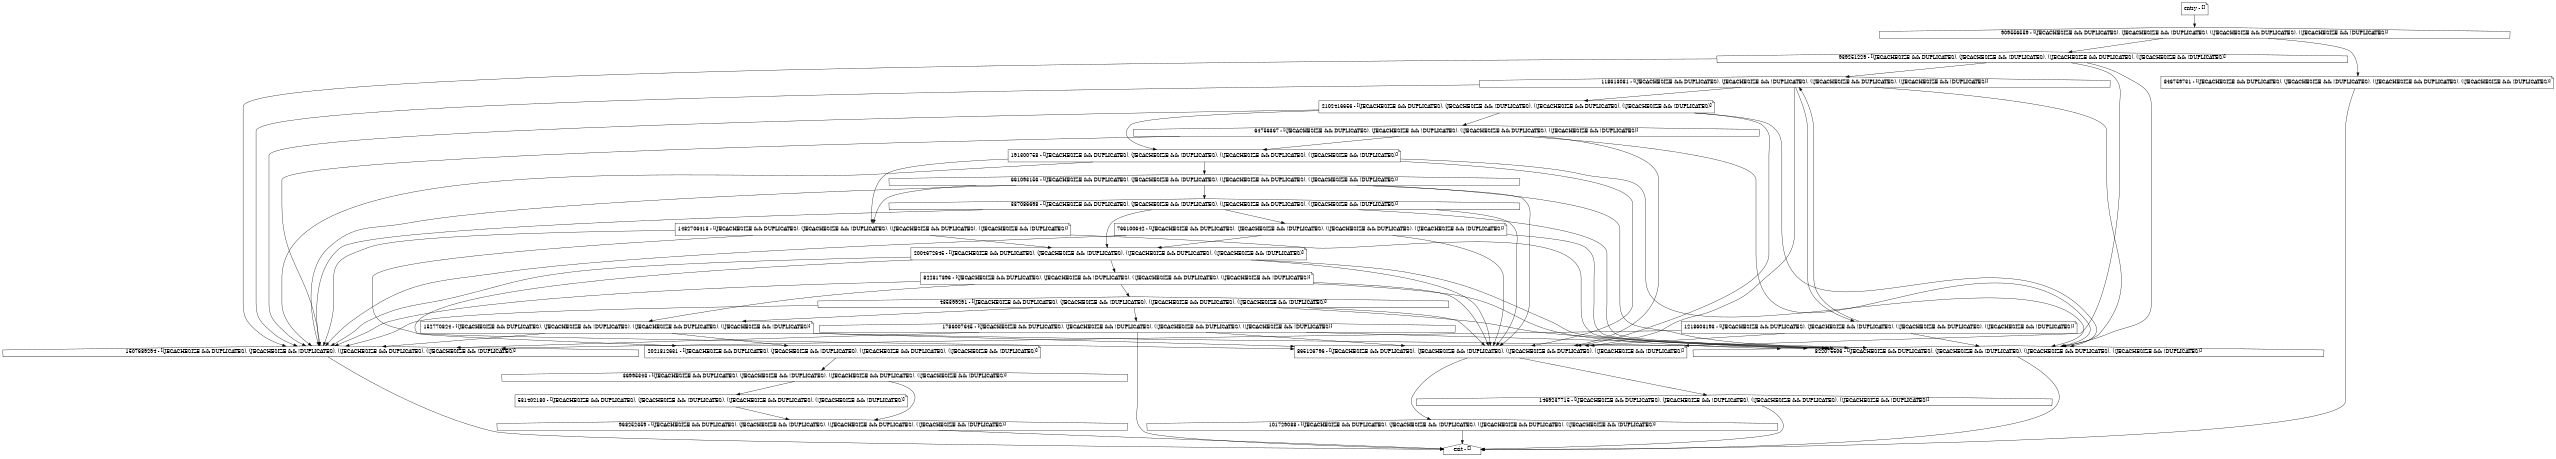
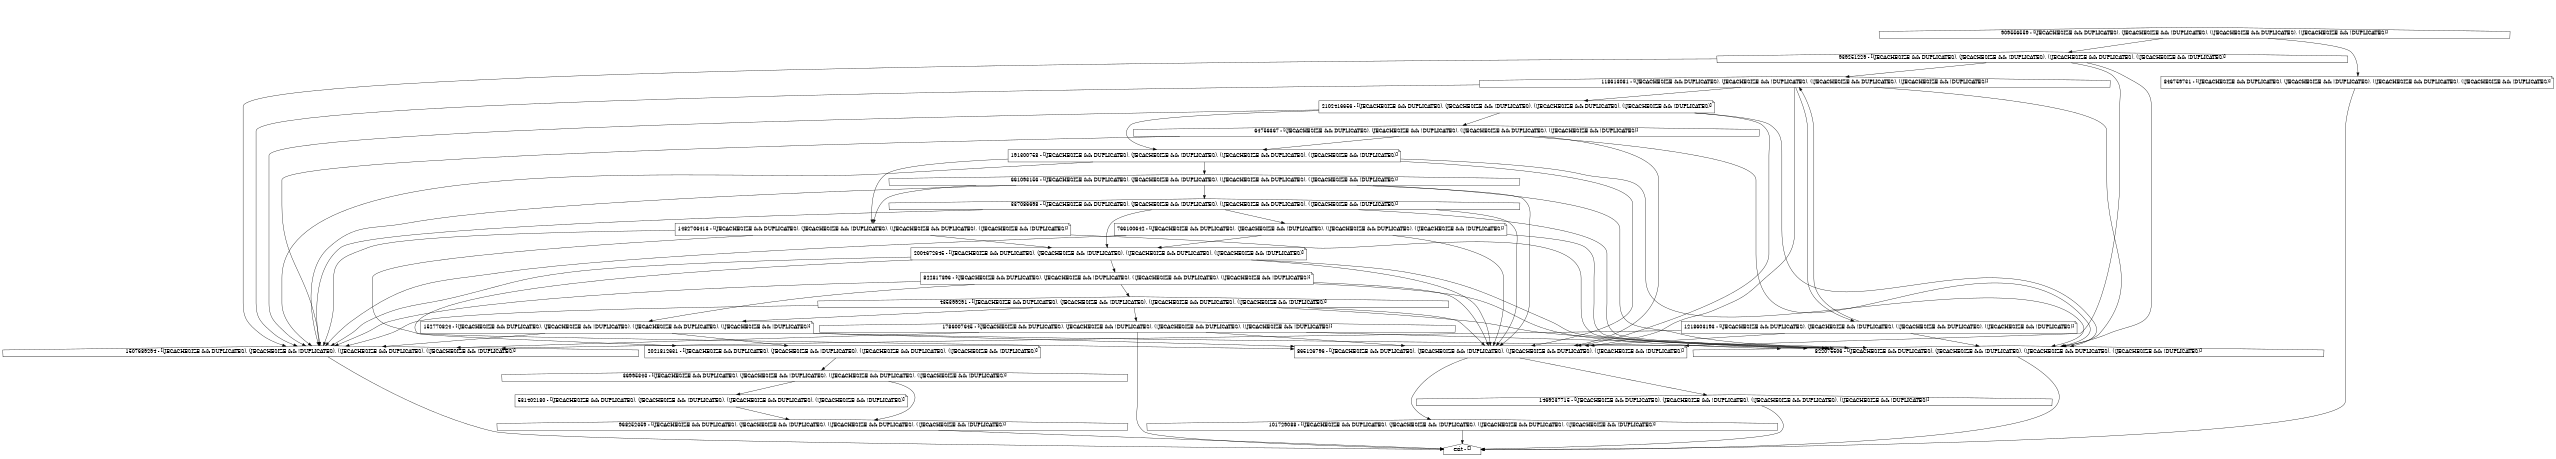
node "entry - []": removed
